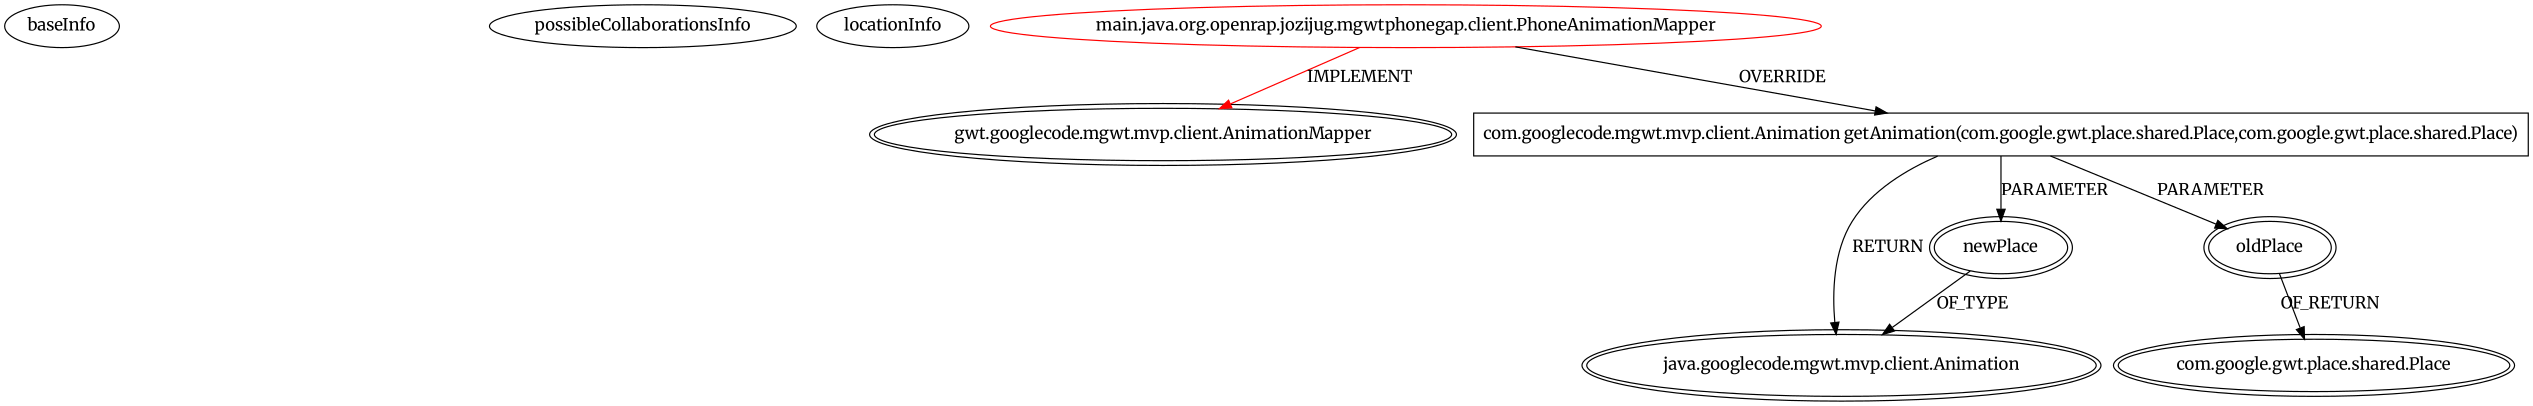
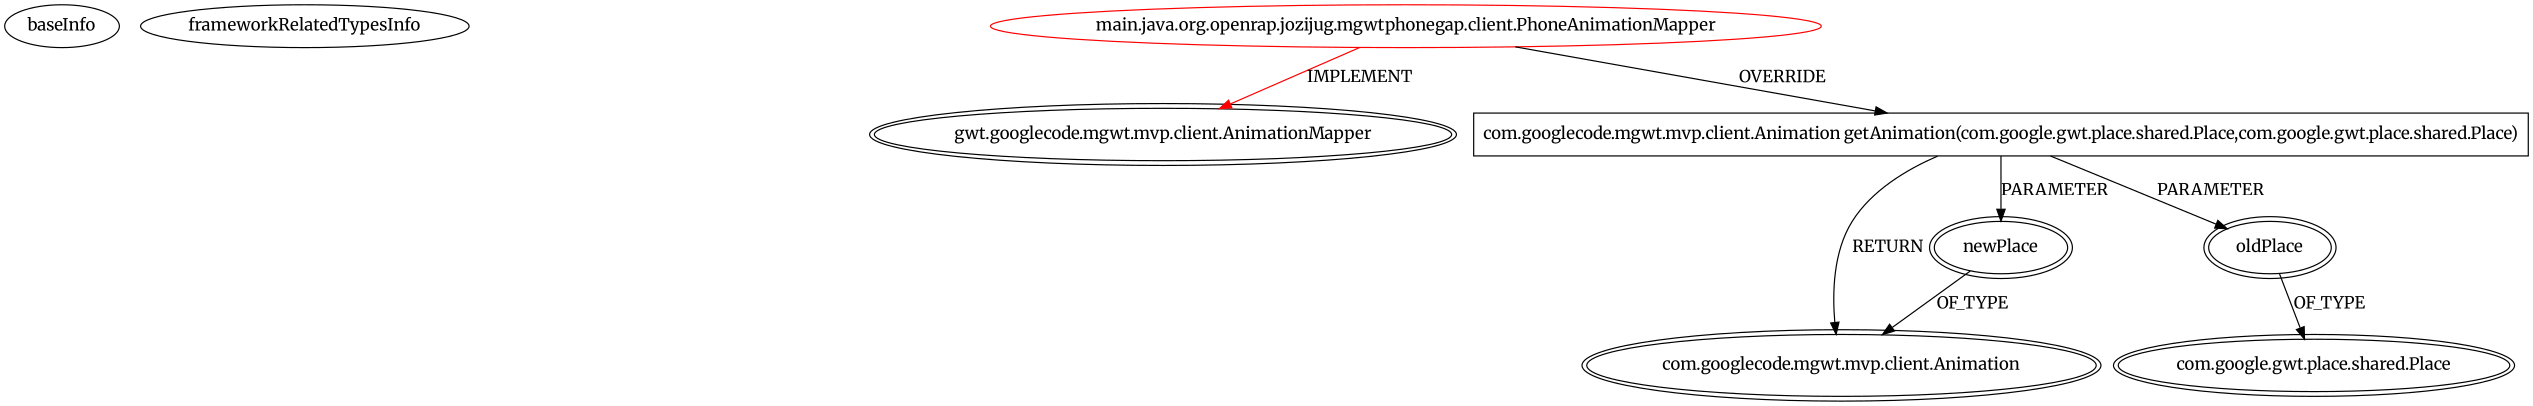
node "frameworkRelatedTypesInfo": added
node "possibleCollaborationsInfo": removed
node "locationInfo": removed
edge "oldPlace" -> "com.google.gwt.place.shared.Place": label "OF_RETURN" -> "OF_TYPE"
node "java.googlecode.mgwt.mvp.client.Animation": label "java.googlecode.mgwt.mvp.client.Animation" -> "com.googlecode.mgwt.mvp.client.Animation"
